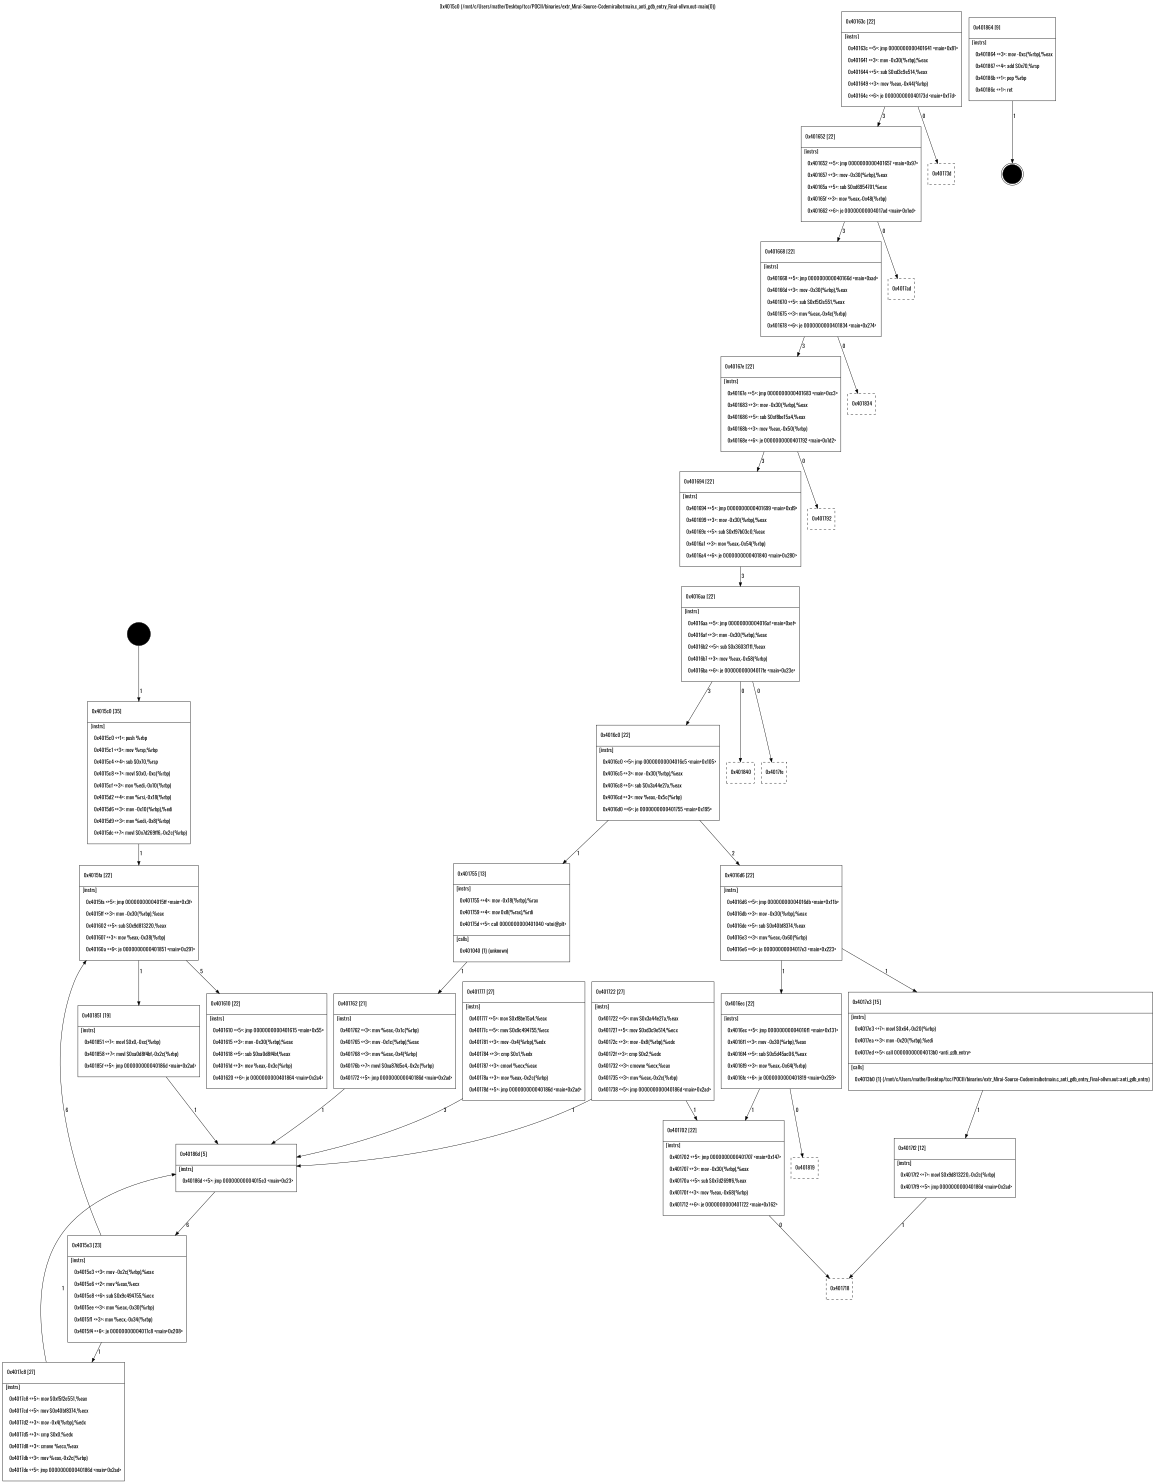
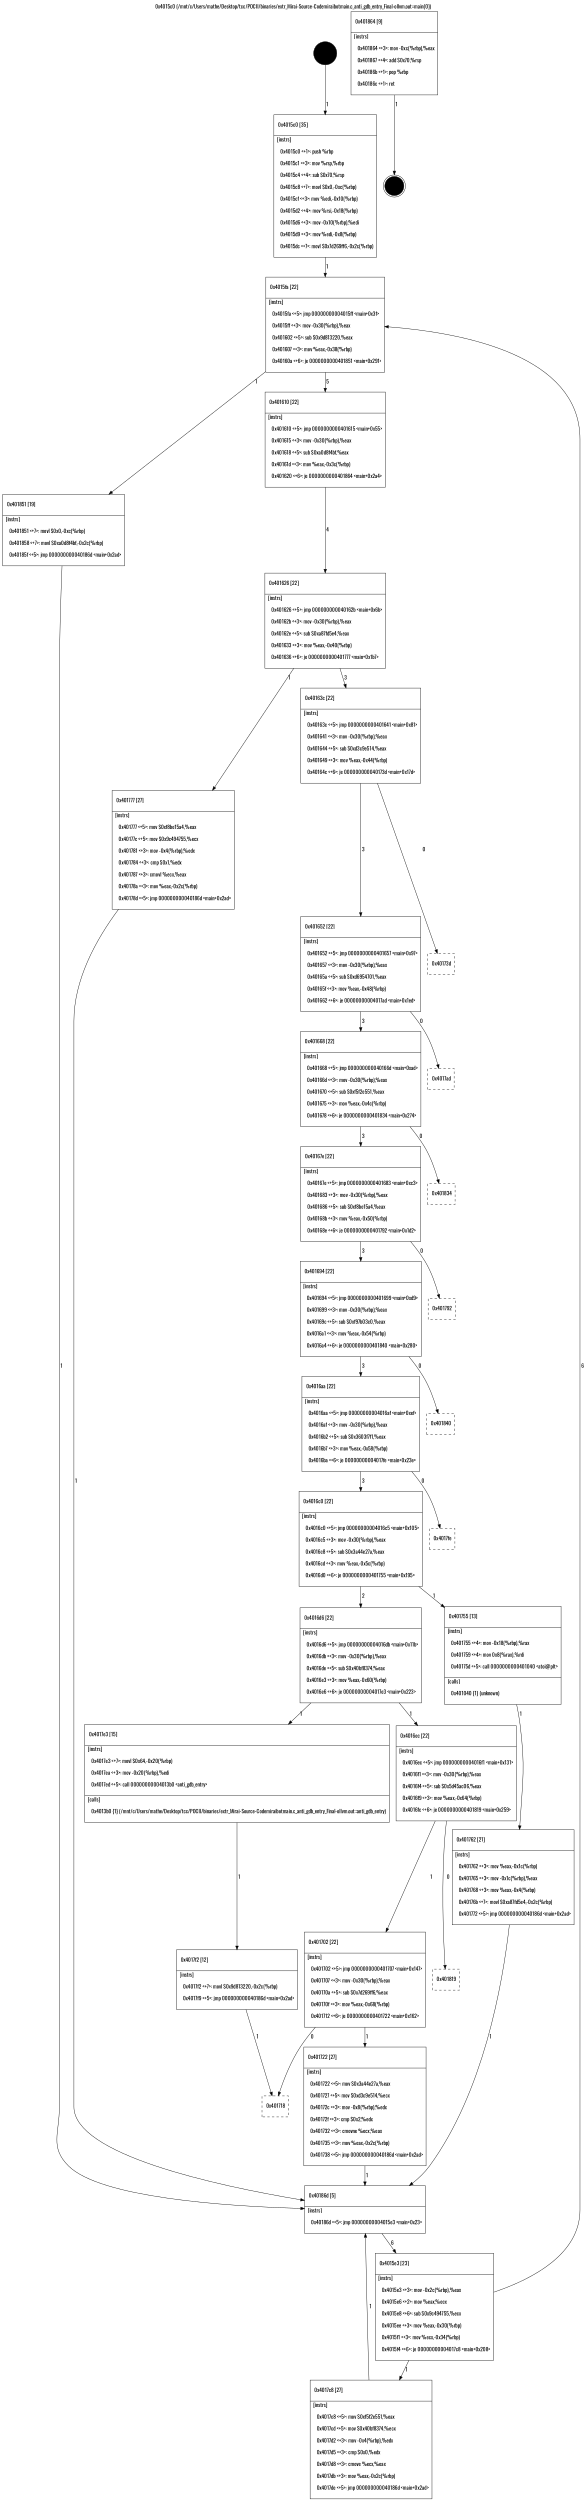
node "0x401626 [22]": added
edge "0x4016aa [22]" -> "0x401840": now "0x401694 [22]" -> "0x401840"
edge "0x401722 [27]" -> "0x401702 [22]": reversed
edge "0x401777 [27]" -> "0x40186d [5]": label " 3" -> " 1"
